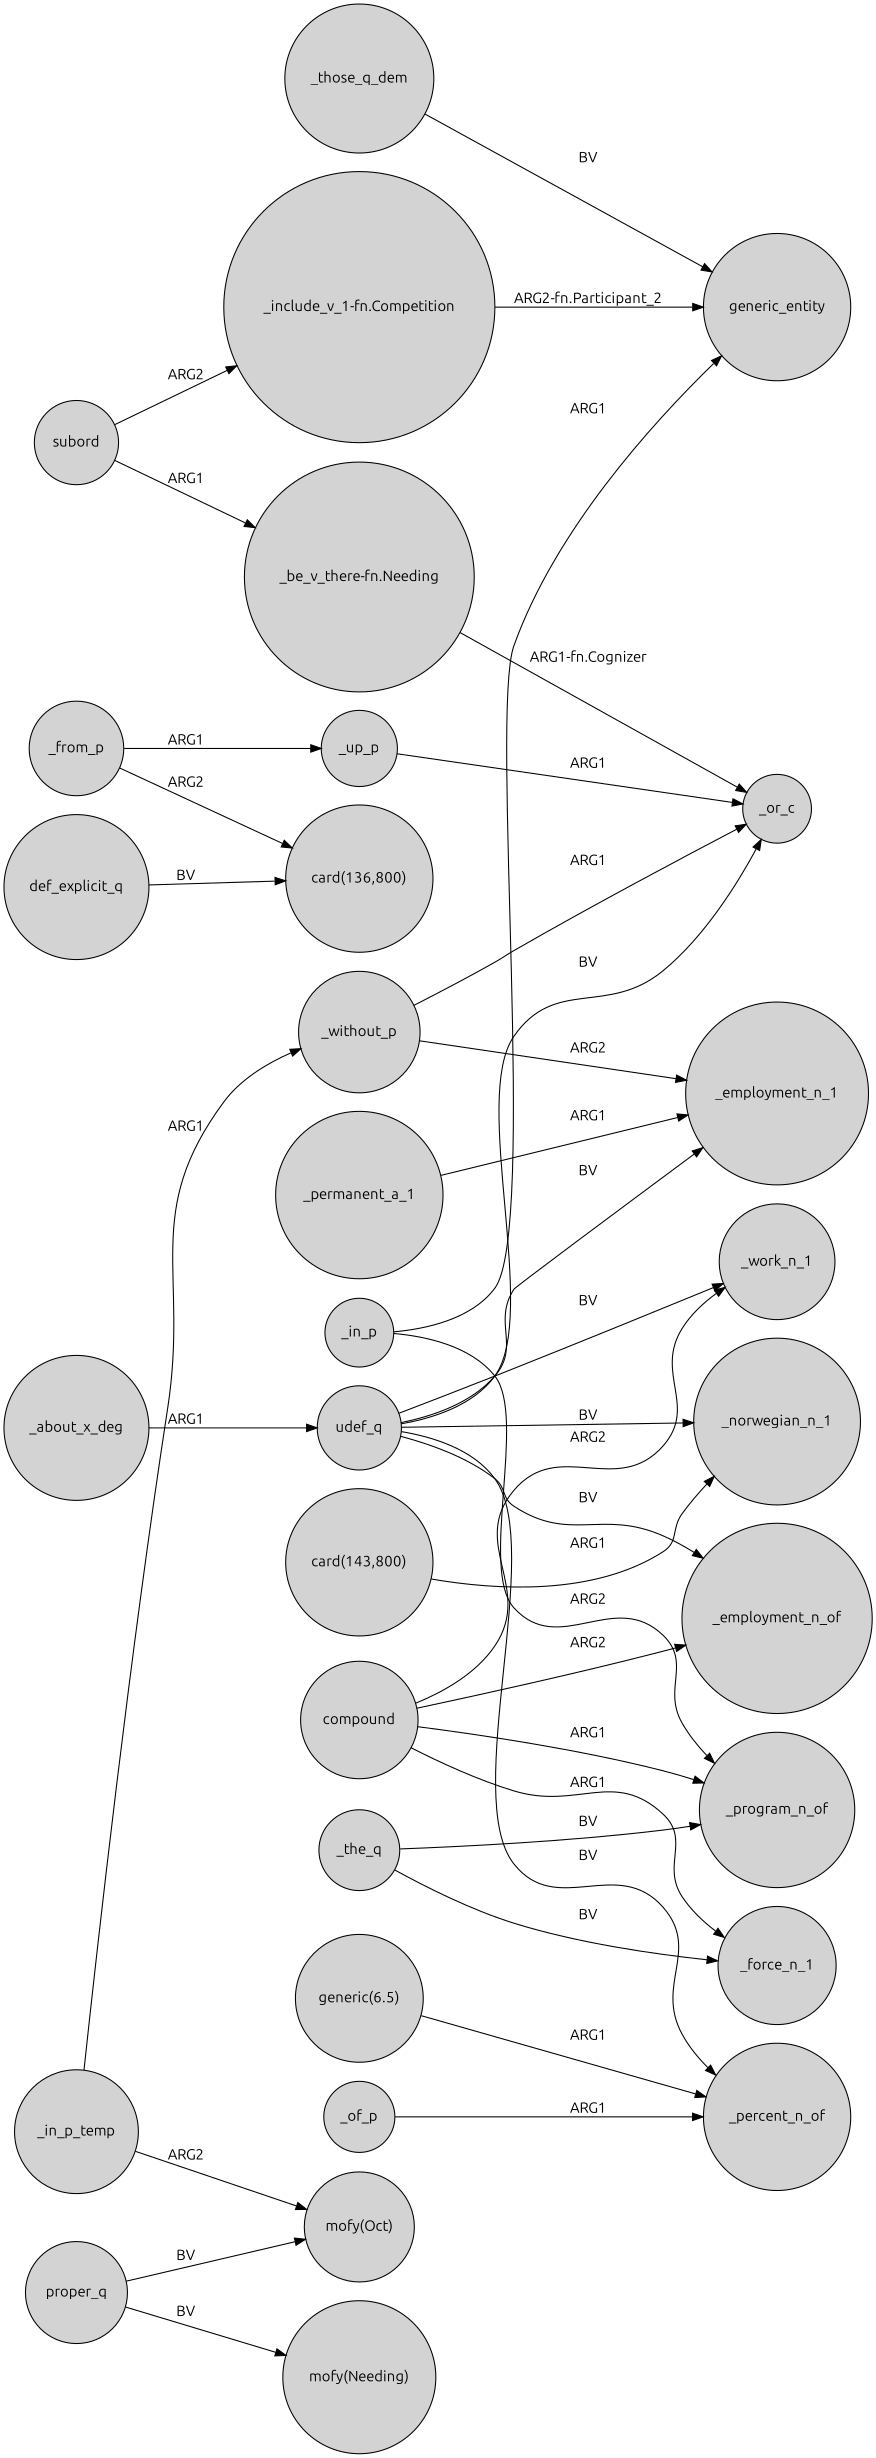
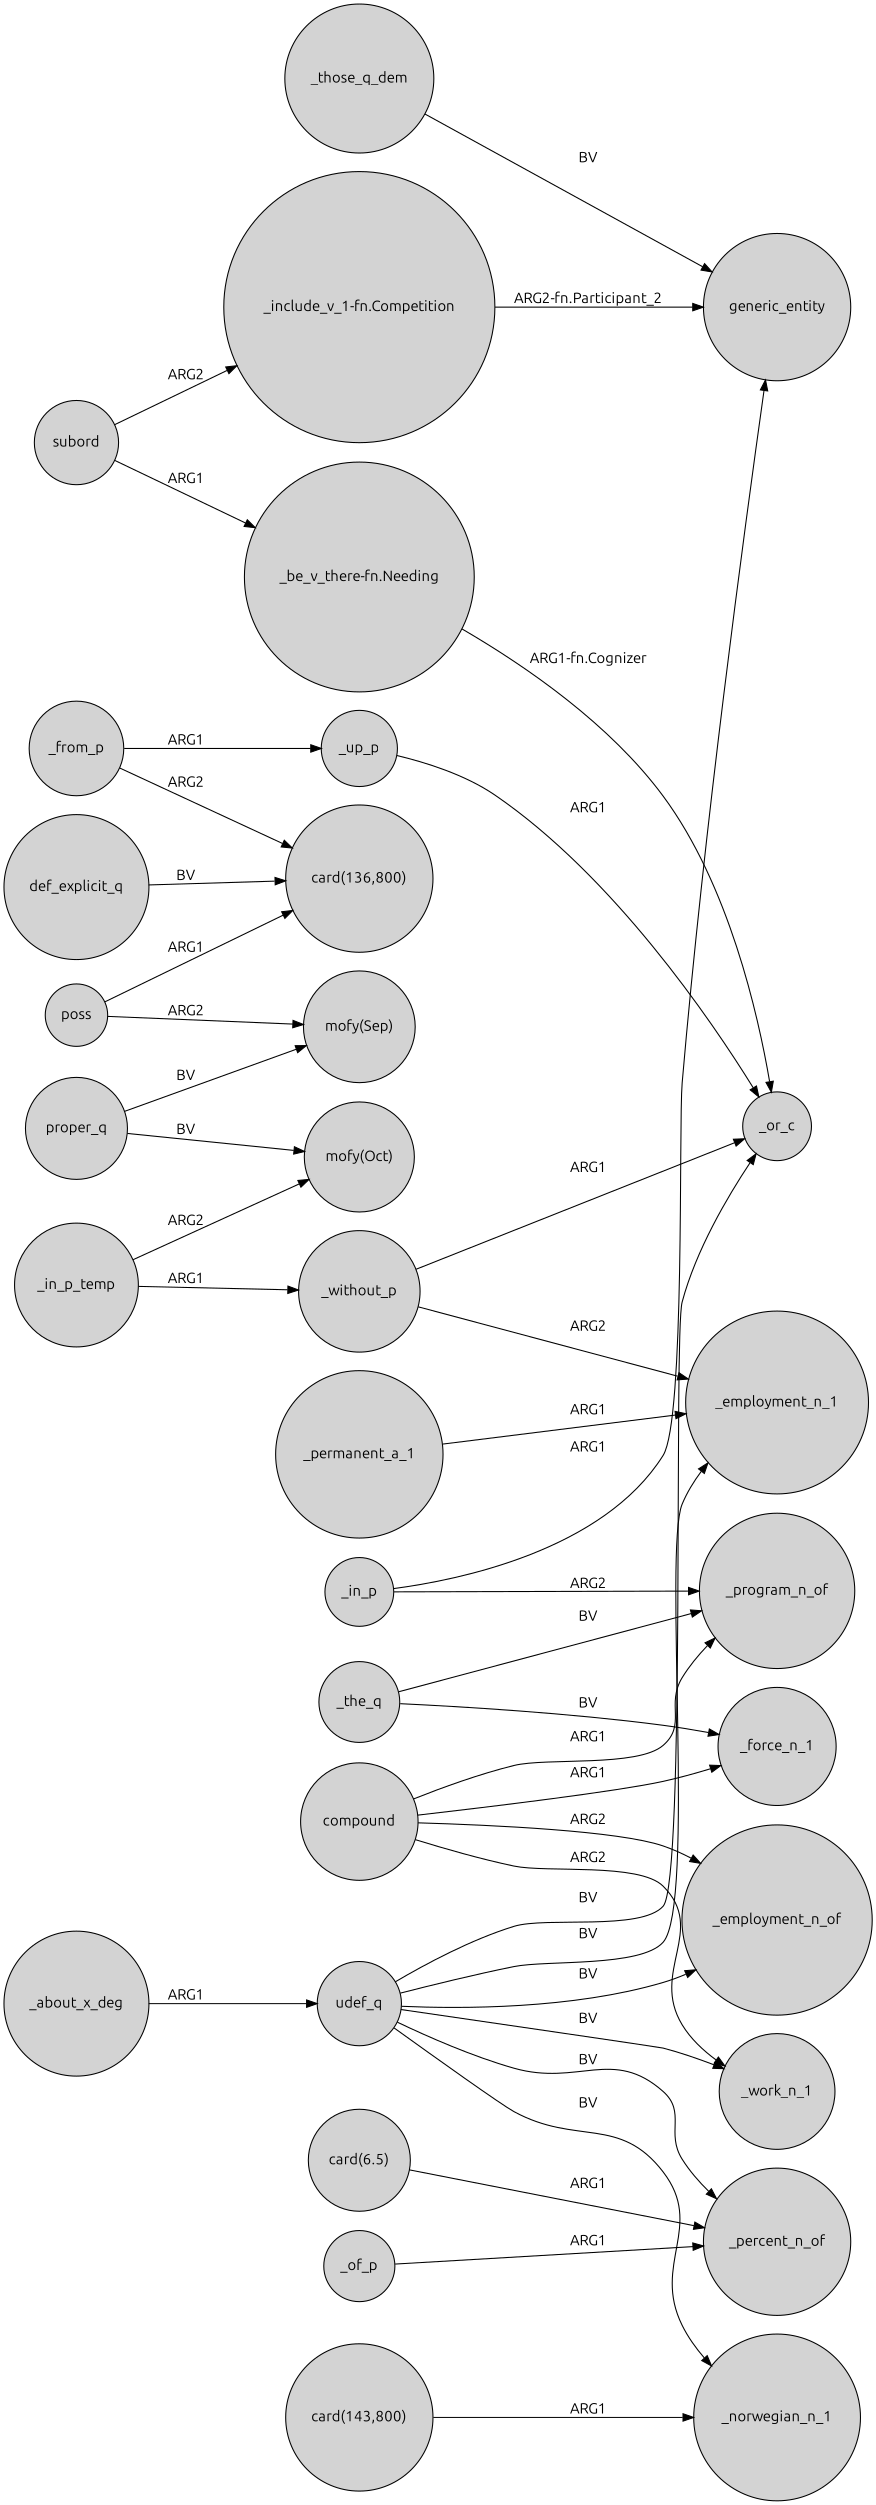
node "poss": added
node "generic(6.5)": label "generic(6.5)" -> "card(6.5)"
node "mofy(Needing)": label "mofy(Needing)" -> "mofy(Sep)"
